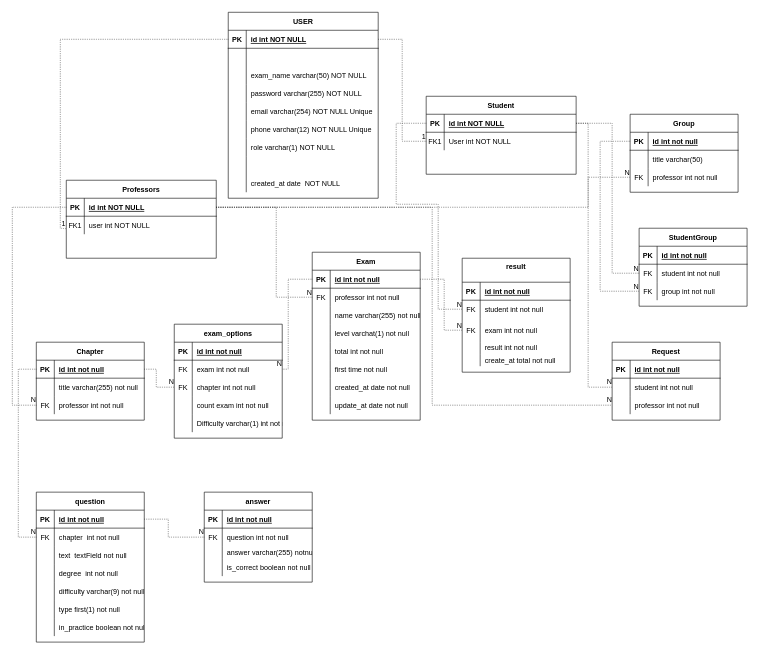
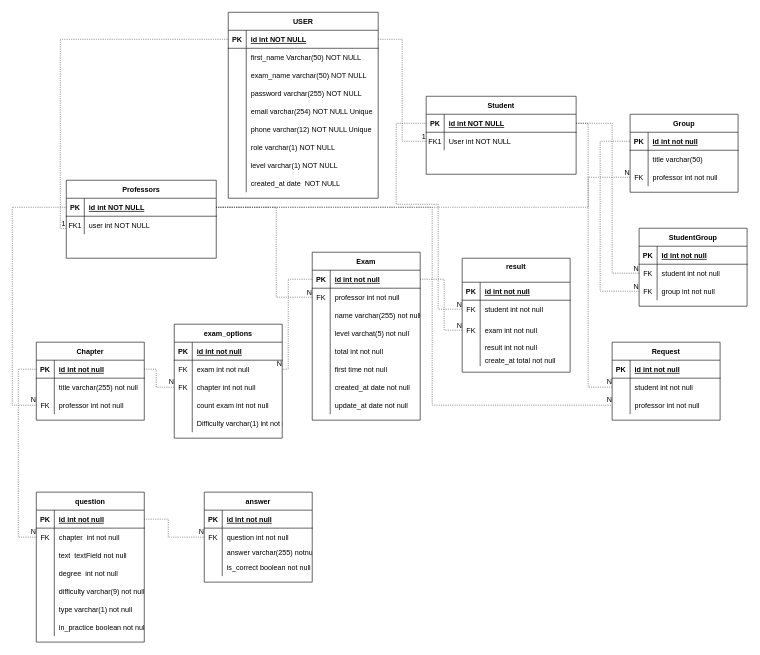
node "first_name Varchar(50) NOT NULL": added
node "level varchar(1) NOT NULL": added
node "level varchat(1) not null": label "level varchat(1) not null" -> "level varchat(5) not null"
node "type first(1) not null": label "type first(1) not null" -> "type varchar(1) not null"
